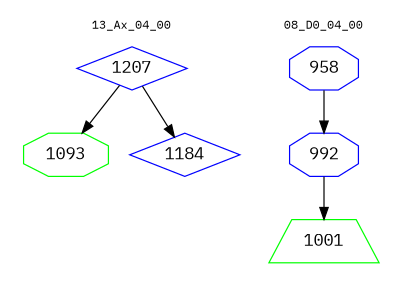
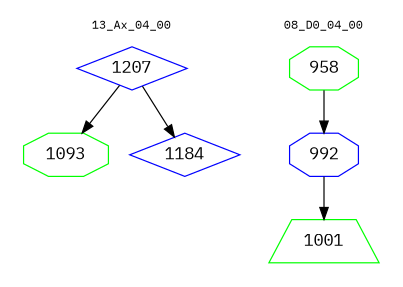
node "958": color blue -> green
